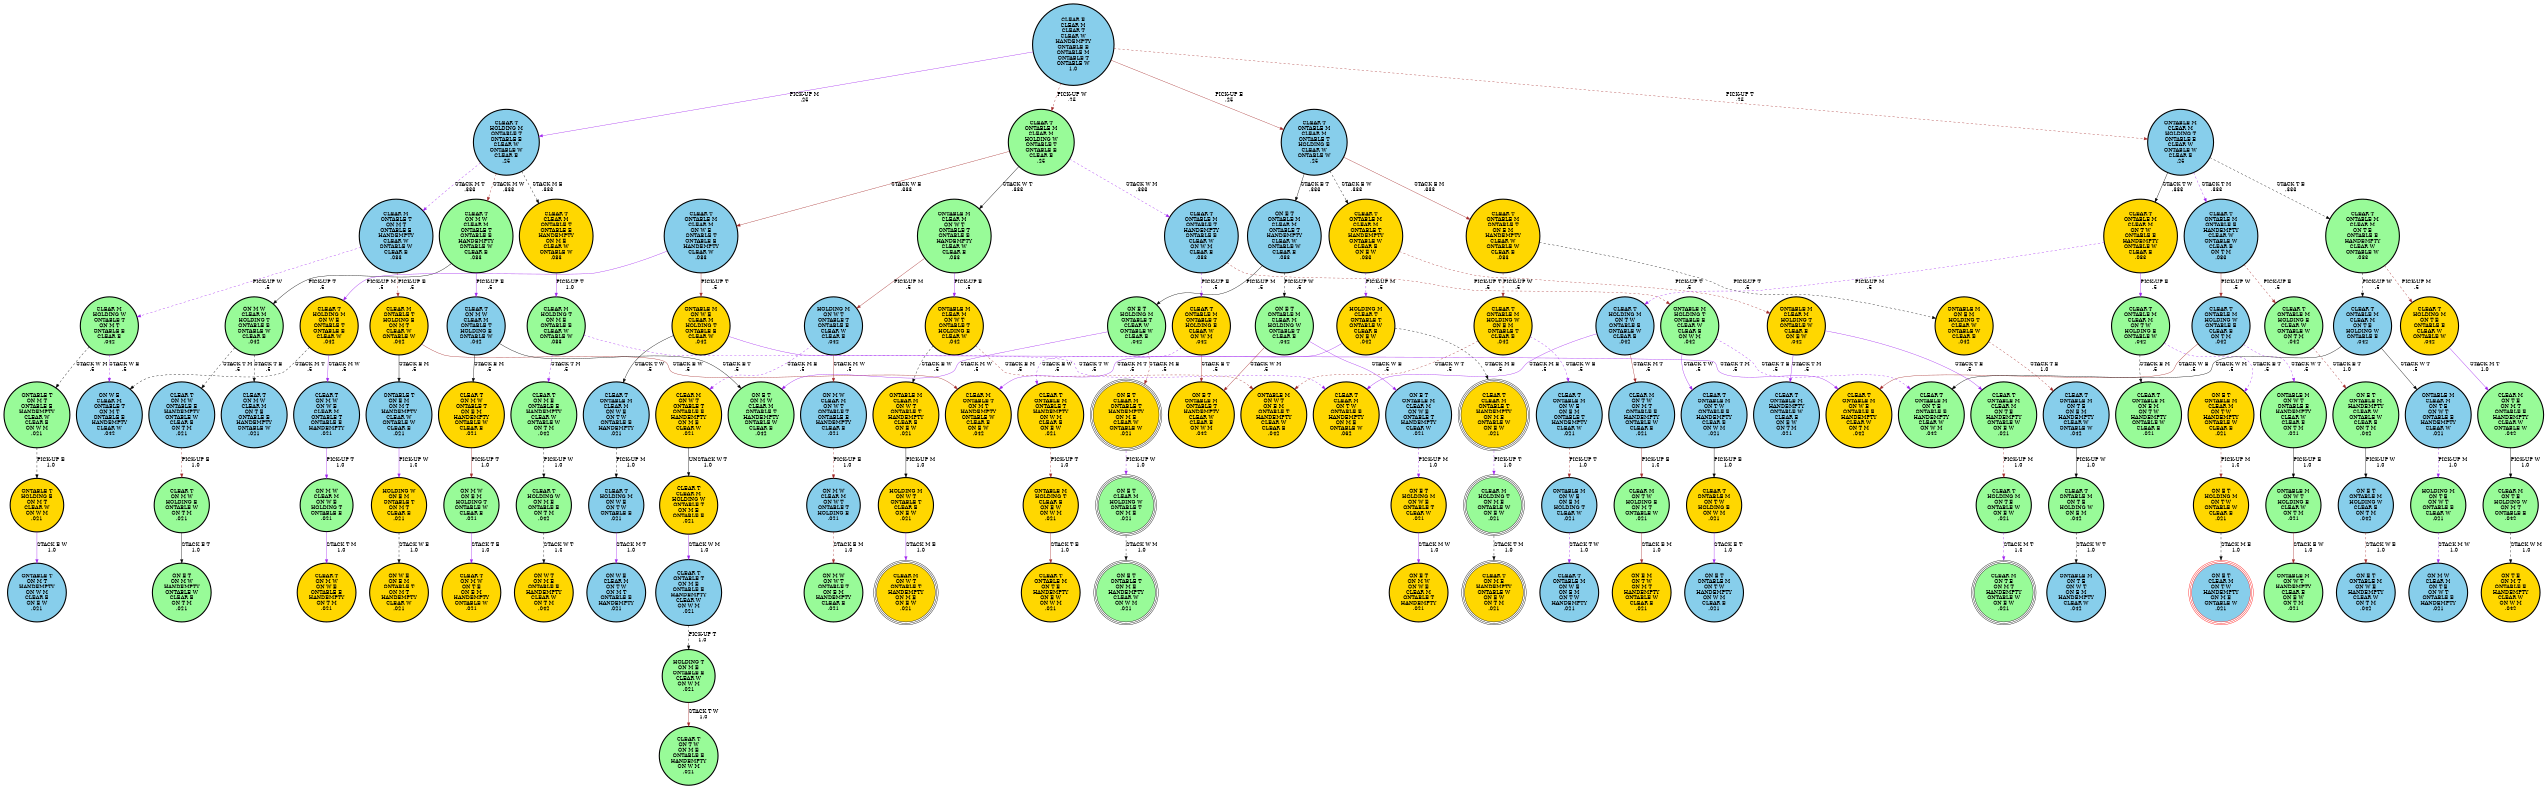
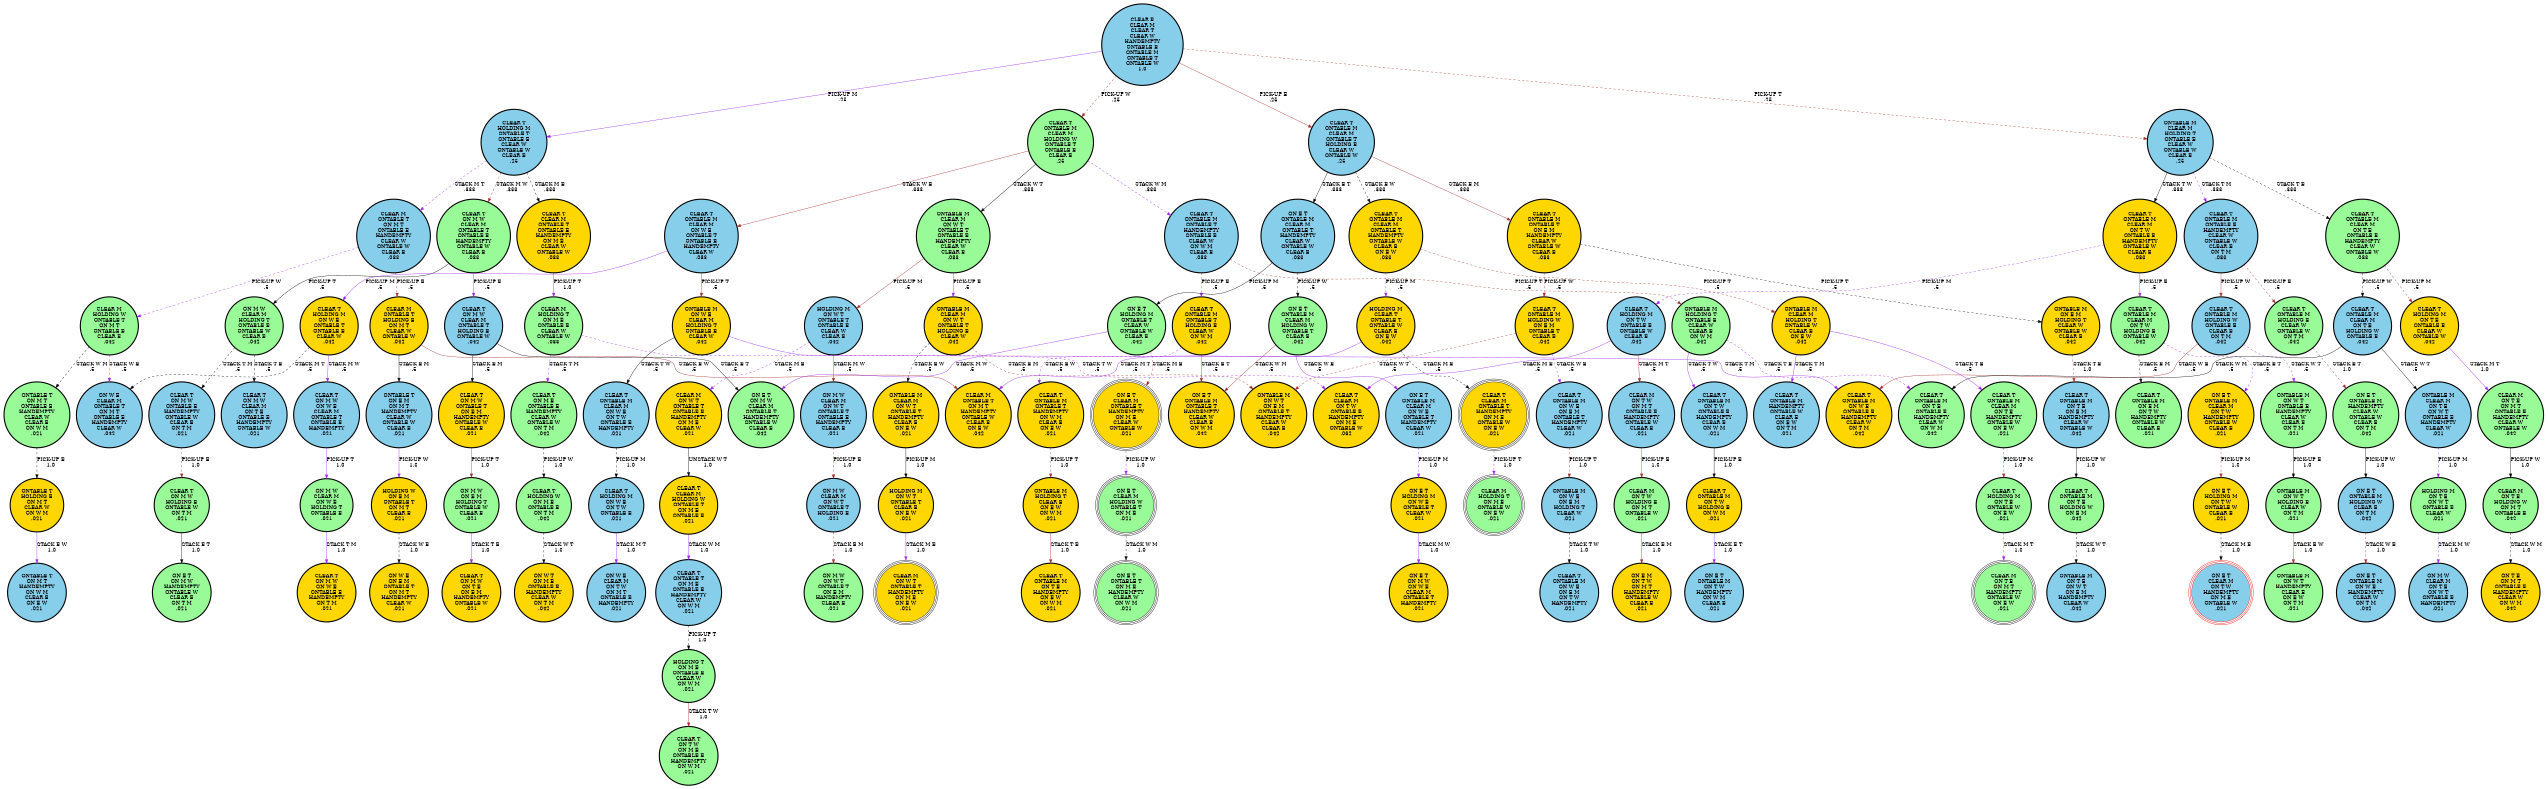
edge "ONTABLE M ON W E ON E M HOLDING T CLEAR W .021" -> "CLEAR T ONTABLE M ON W E ON E M ON T W HANDEMPTY .021": color purple -> black
node "CLEAR T ON M E HANDEMPTY ONTABLE W ON E W ON T M .021": removed
